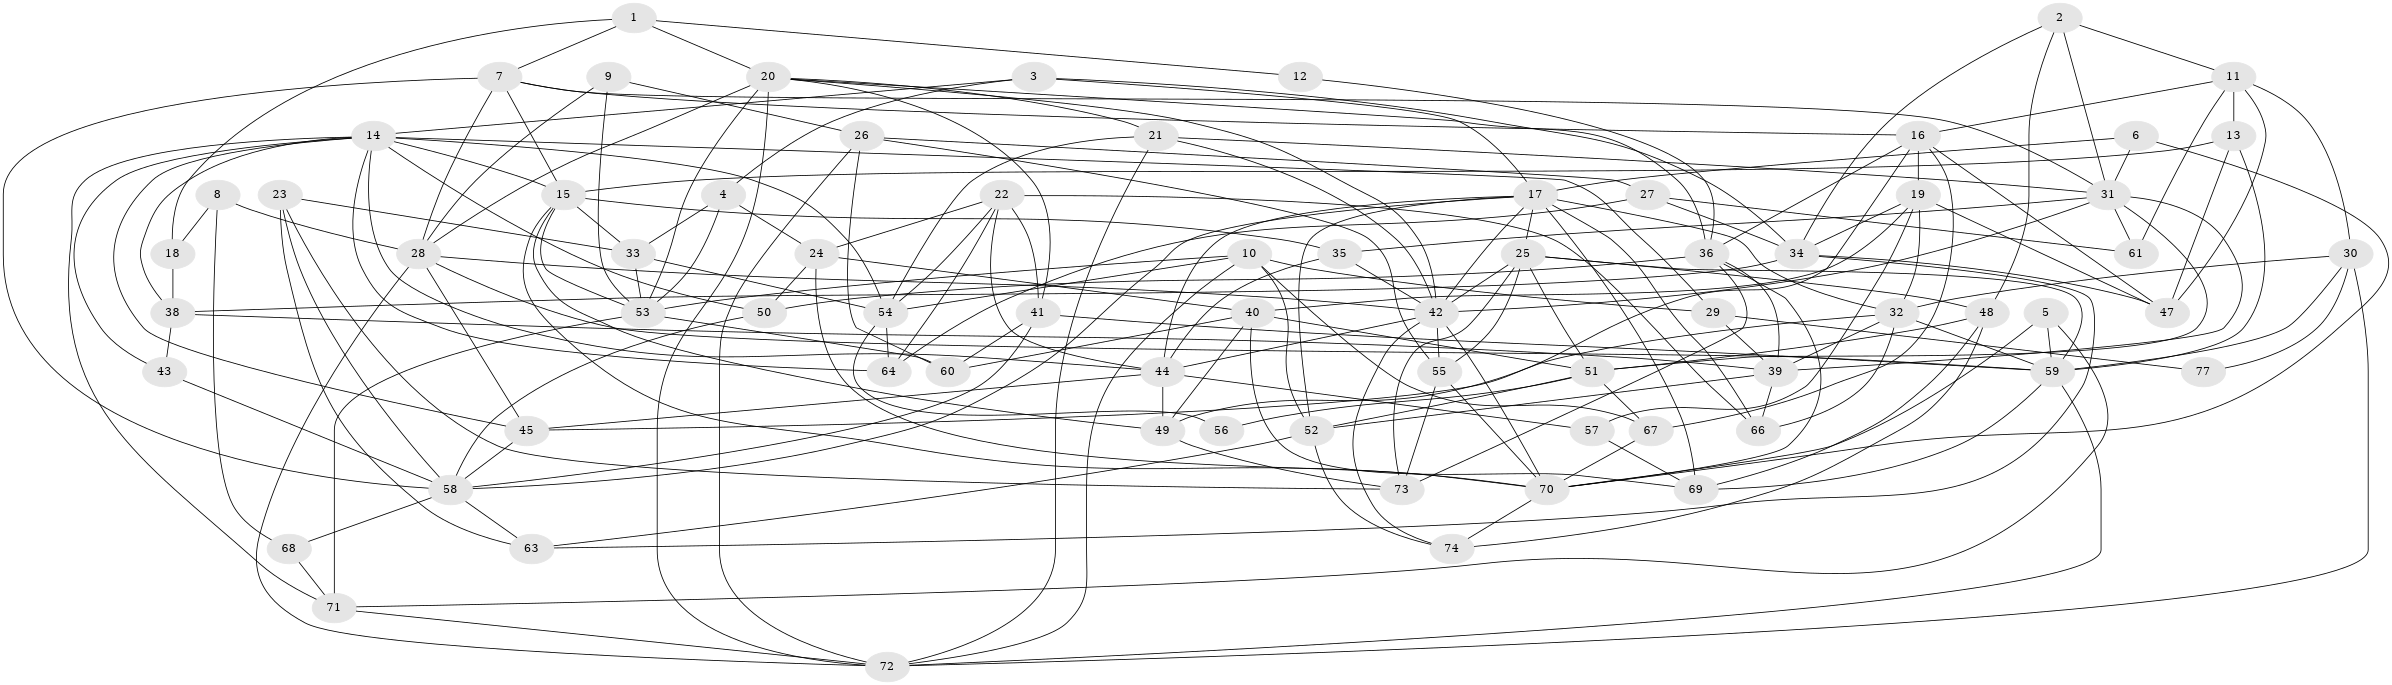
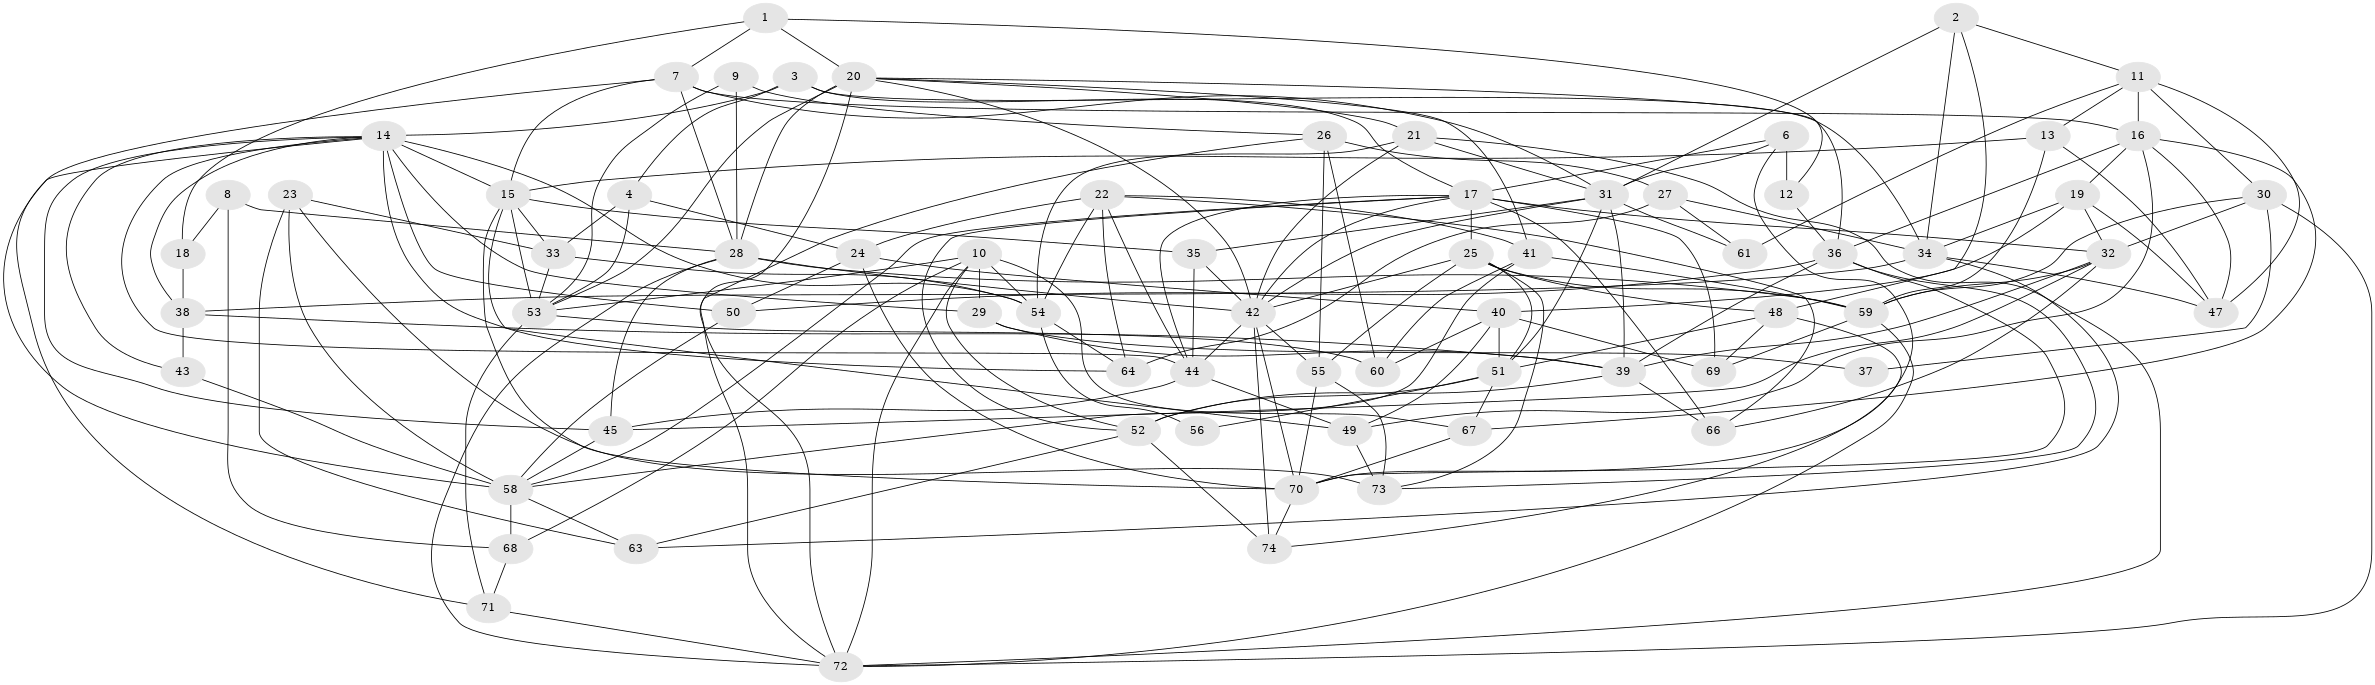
edge "6" -- "12": added
node "5": removed
node "77": label "77" -> "37"
edge "10" -- "68": added
node "57": removed
